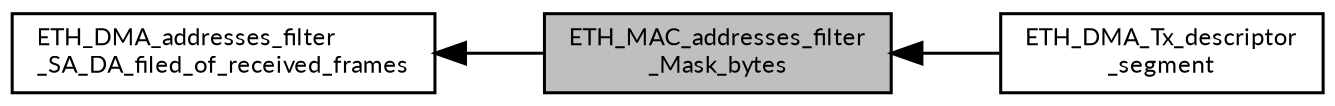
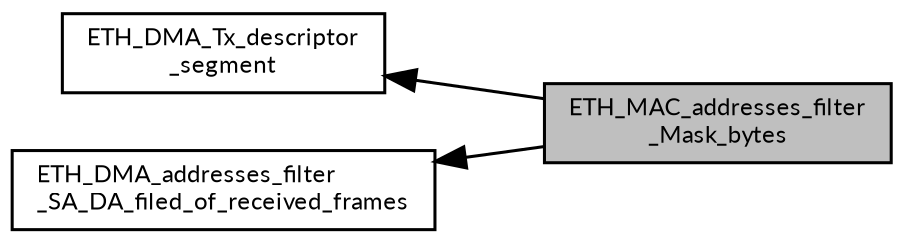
edge "ETH_DMA_Tx_descriptor _segment" -> "ETH_MAC_addresses_filter _Mask_bytes": reversed
